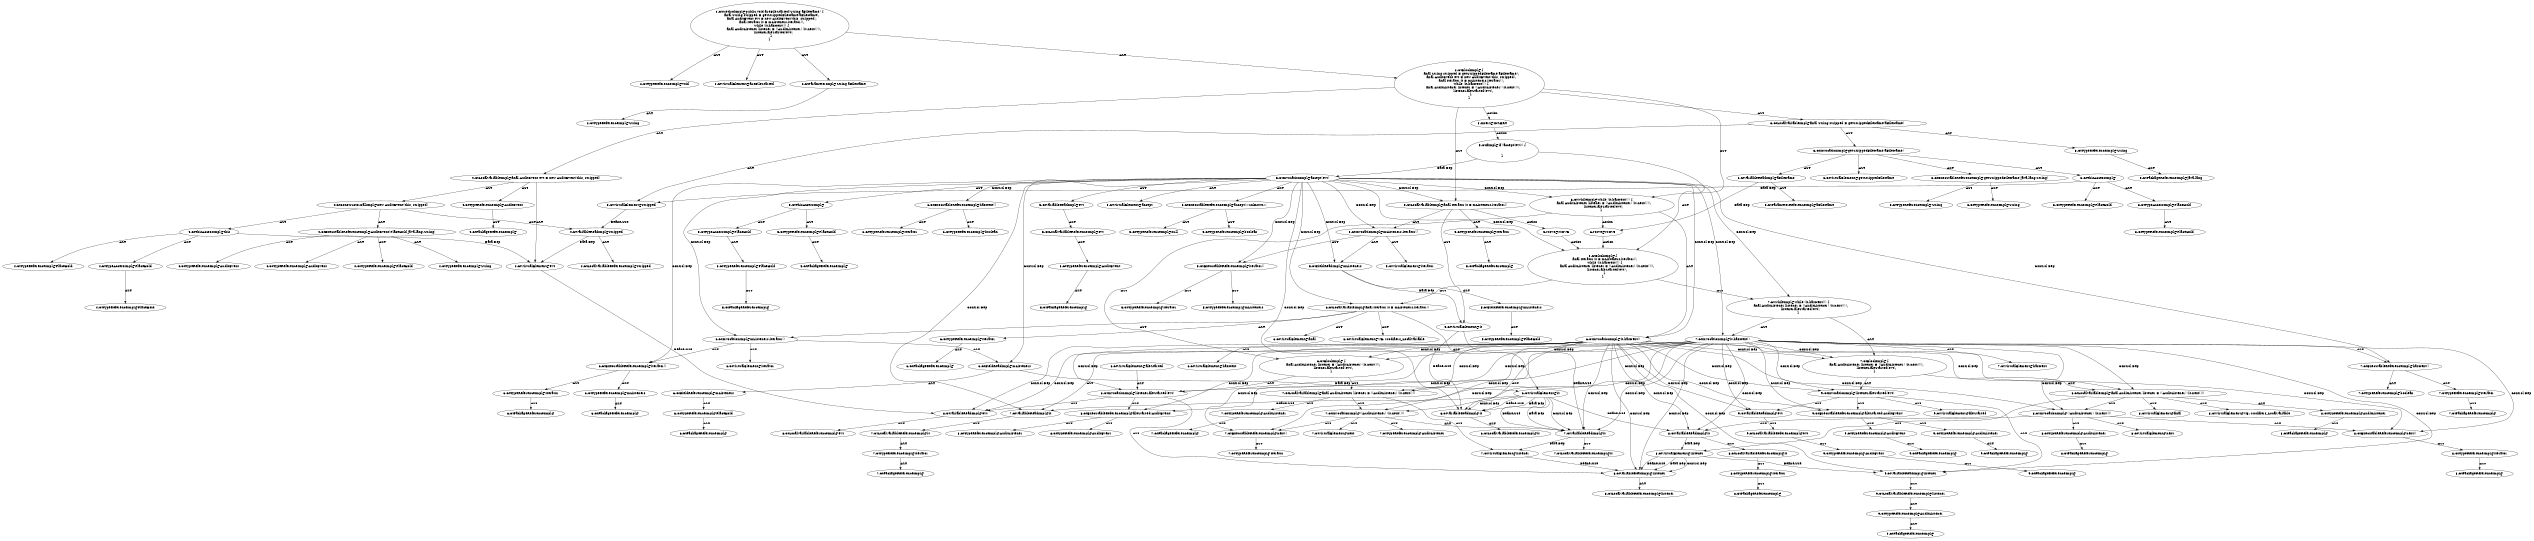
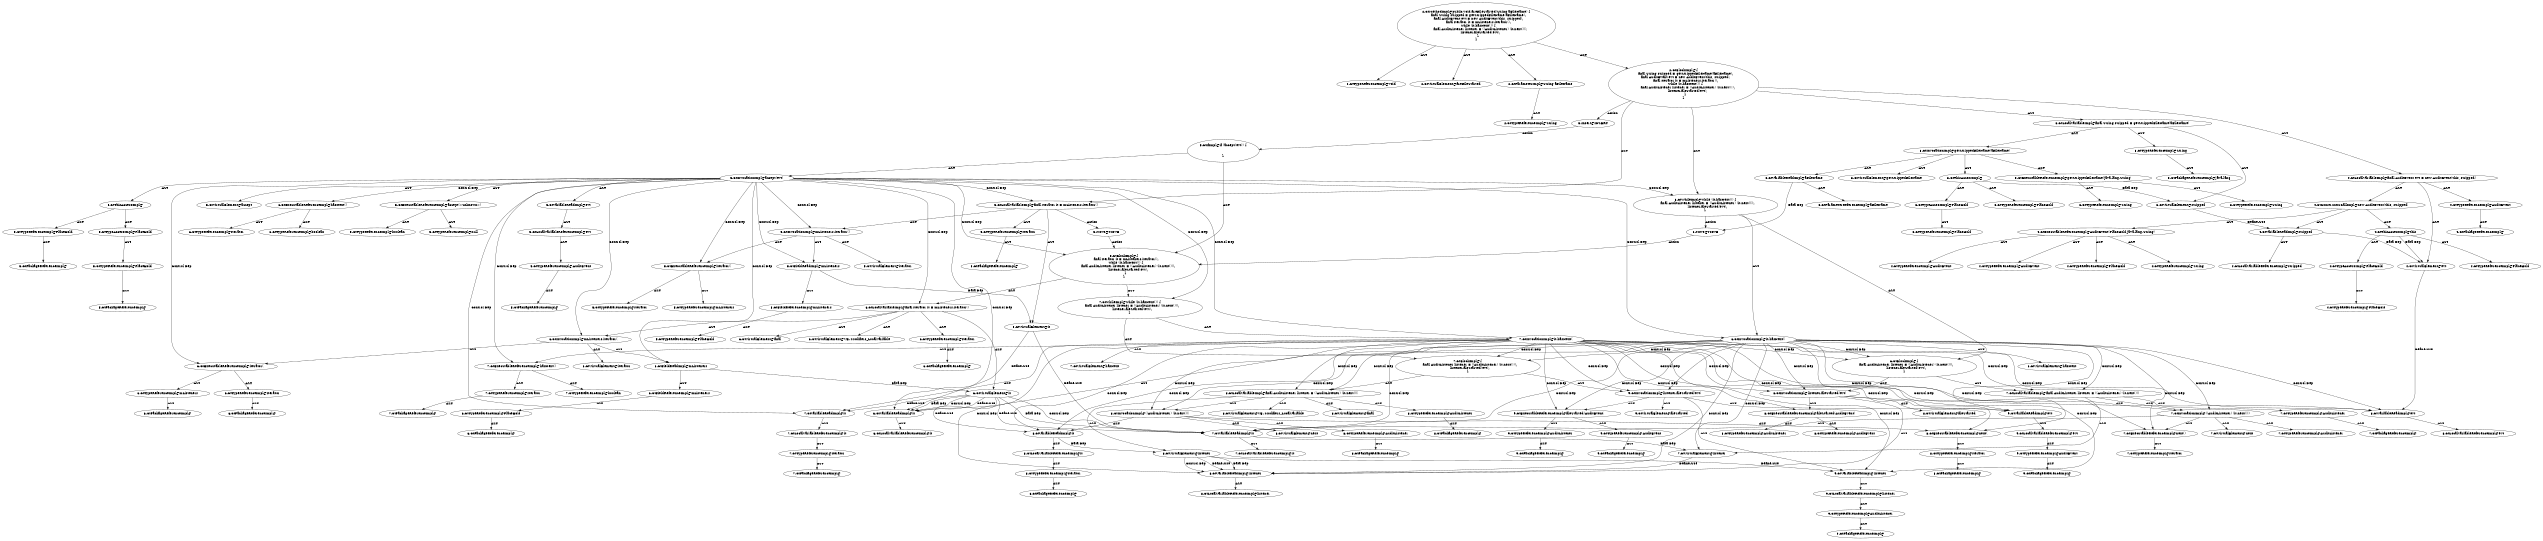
edge "5:CtIfImpl@if (accept(evt)) { }" -> "5:CtInvocationImpl@accept(evt)": label "Data Dep" -> "AST"
edge "6:CtInvocationImpl@it.hasNext()" -> "8:CtExecutableReferenceImpl@fileStarted(AuditEvent)": now "6:CtInvocationImpl@it.hasNext()" -> "7:CtVirtualElement@listener"
edge "8:CtVirtualElement@fileStarted" -> "8:CtInvocationImpl@listener.fileStarted(evt)": reversed
